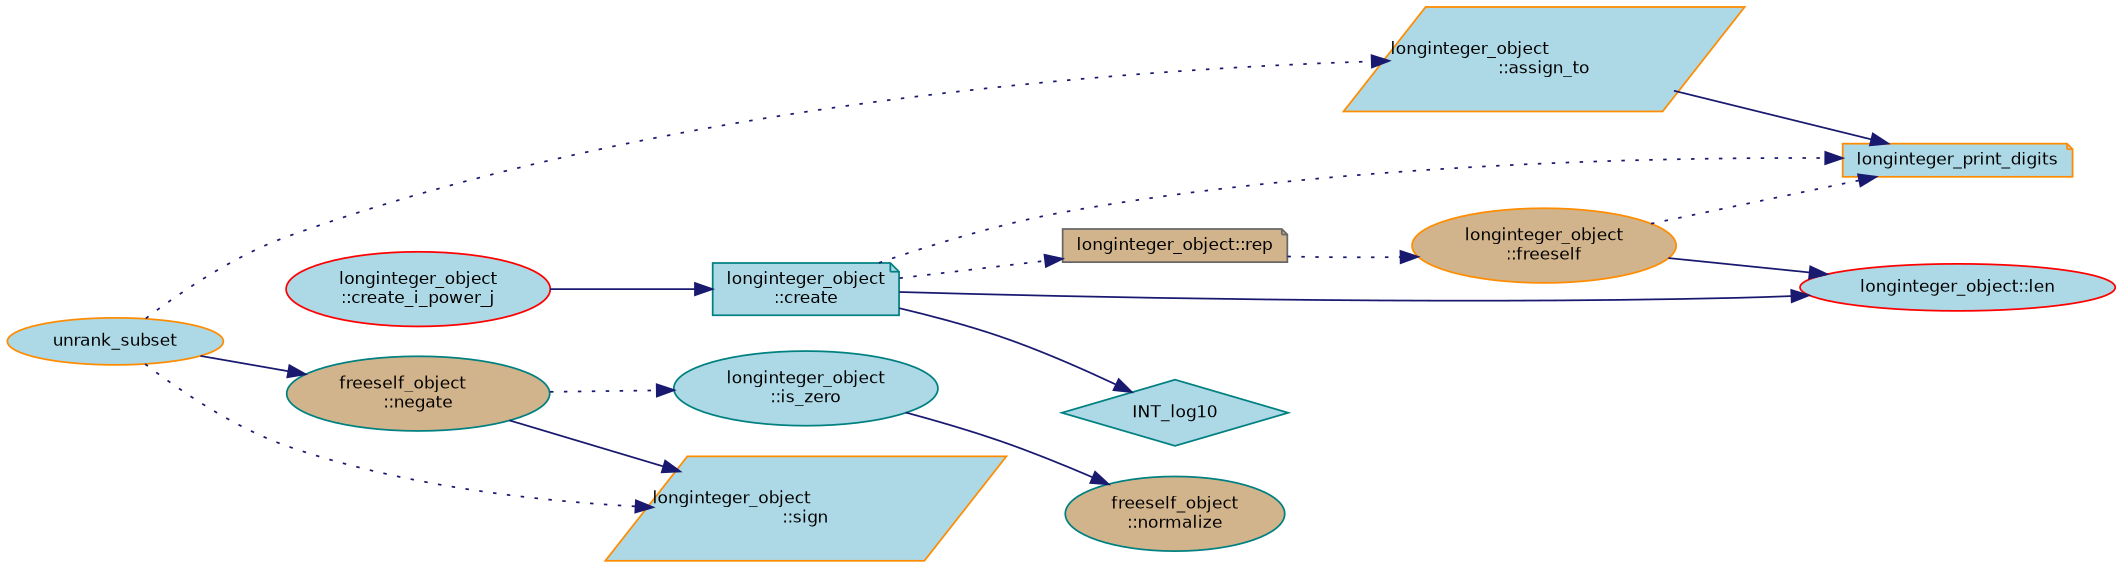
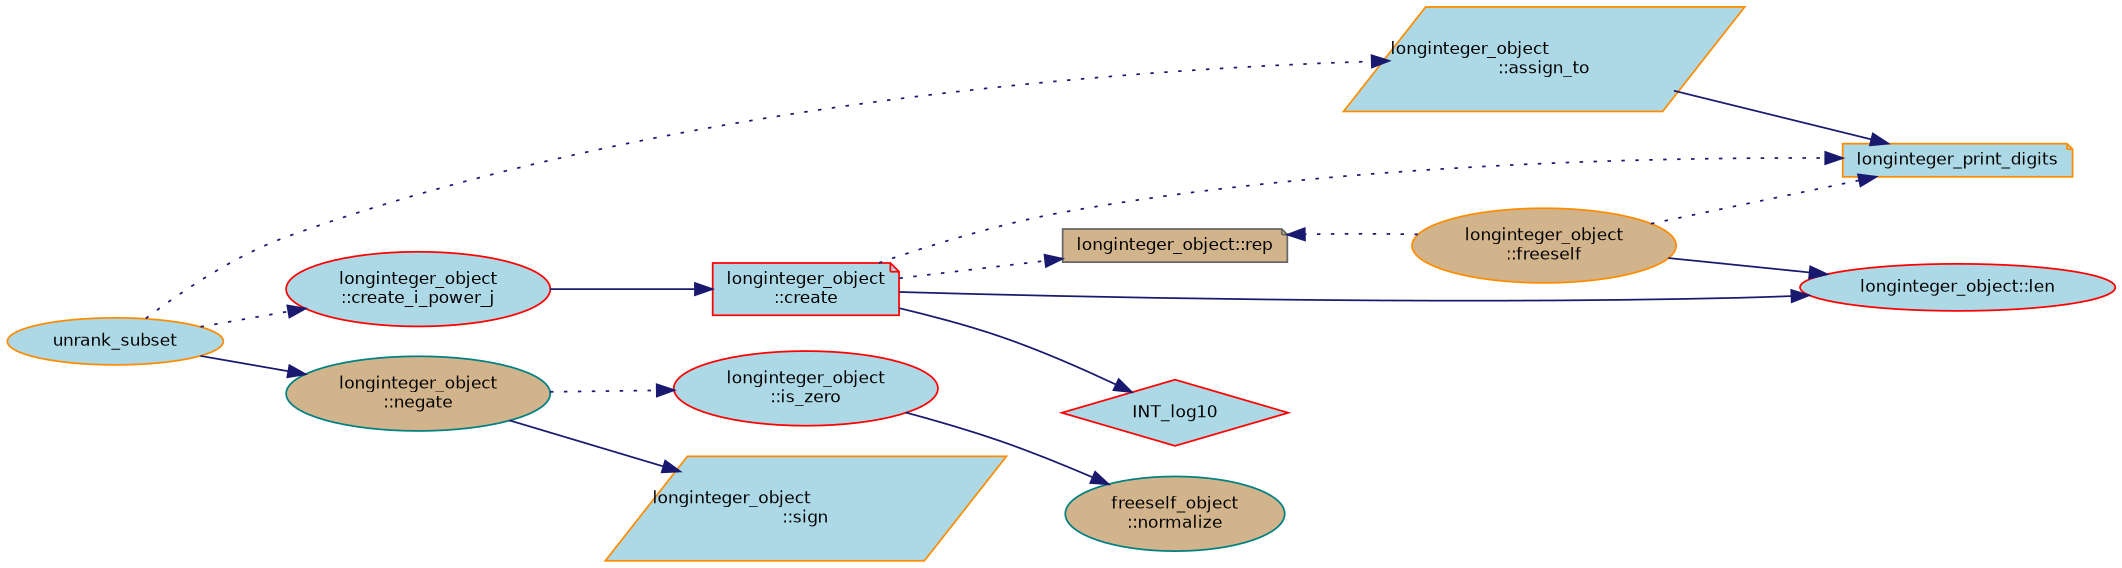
edge "longinteger_object::rep" -> "longinteger_object ::freeself": reversed
node "longinteger_object ::create": color teal -> red
node "longinteger_object ::is_zero": color teal -> red
node "freeself_object ::negate": label "freeself_object ::negate" -> "longinteger_object ::negate"
node "INT_log10": color teal -> red
edge "unrank_subset" -> "longinteger_object ::sign": now "unrank_subset" -> "longinteger_object ::create_i_power_j"
